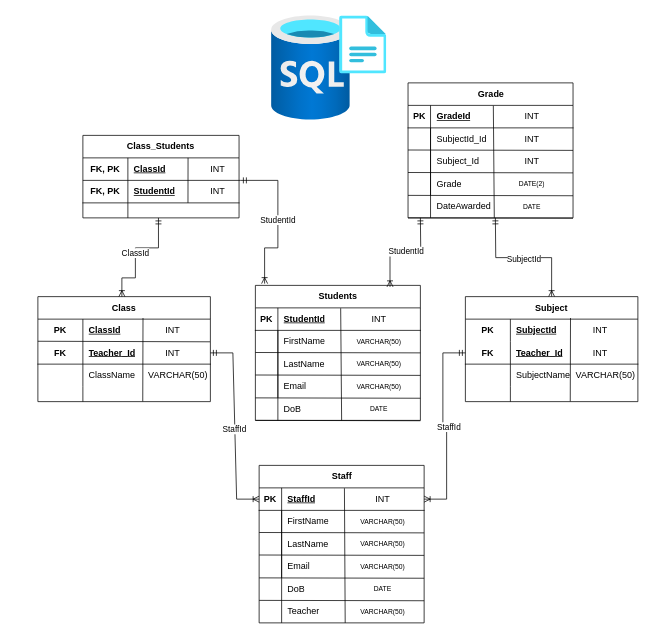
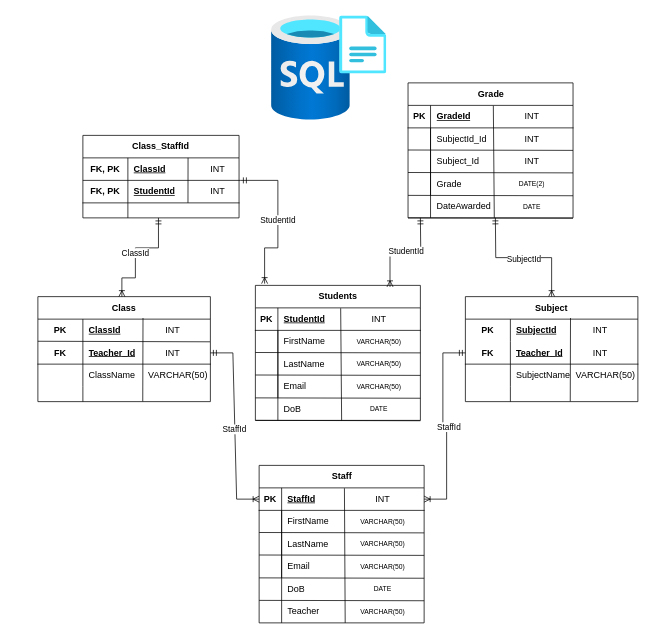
node "Class_Students": label "Class_Students" -> "Class_StaffId"
